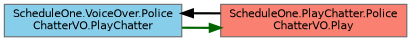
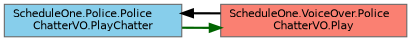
node "ScheduleOne.VoiceOver.Police ChatterVO.PlayChatter": label "ScheduleOne.VoiceOver.Police ChatterVO.PlayChatter" -> "ScheduleOne.Police.Police ChatterVO.PlayChatter"
node "ScheduleOne.PlayChatter.Police ChatterVO.Play": label "ScheduleOne.PlayChatter.Police ChatterVO.Play" -> "ScheduleOne.VoiceOver.Police ChatterVO.Play"
